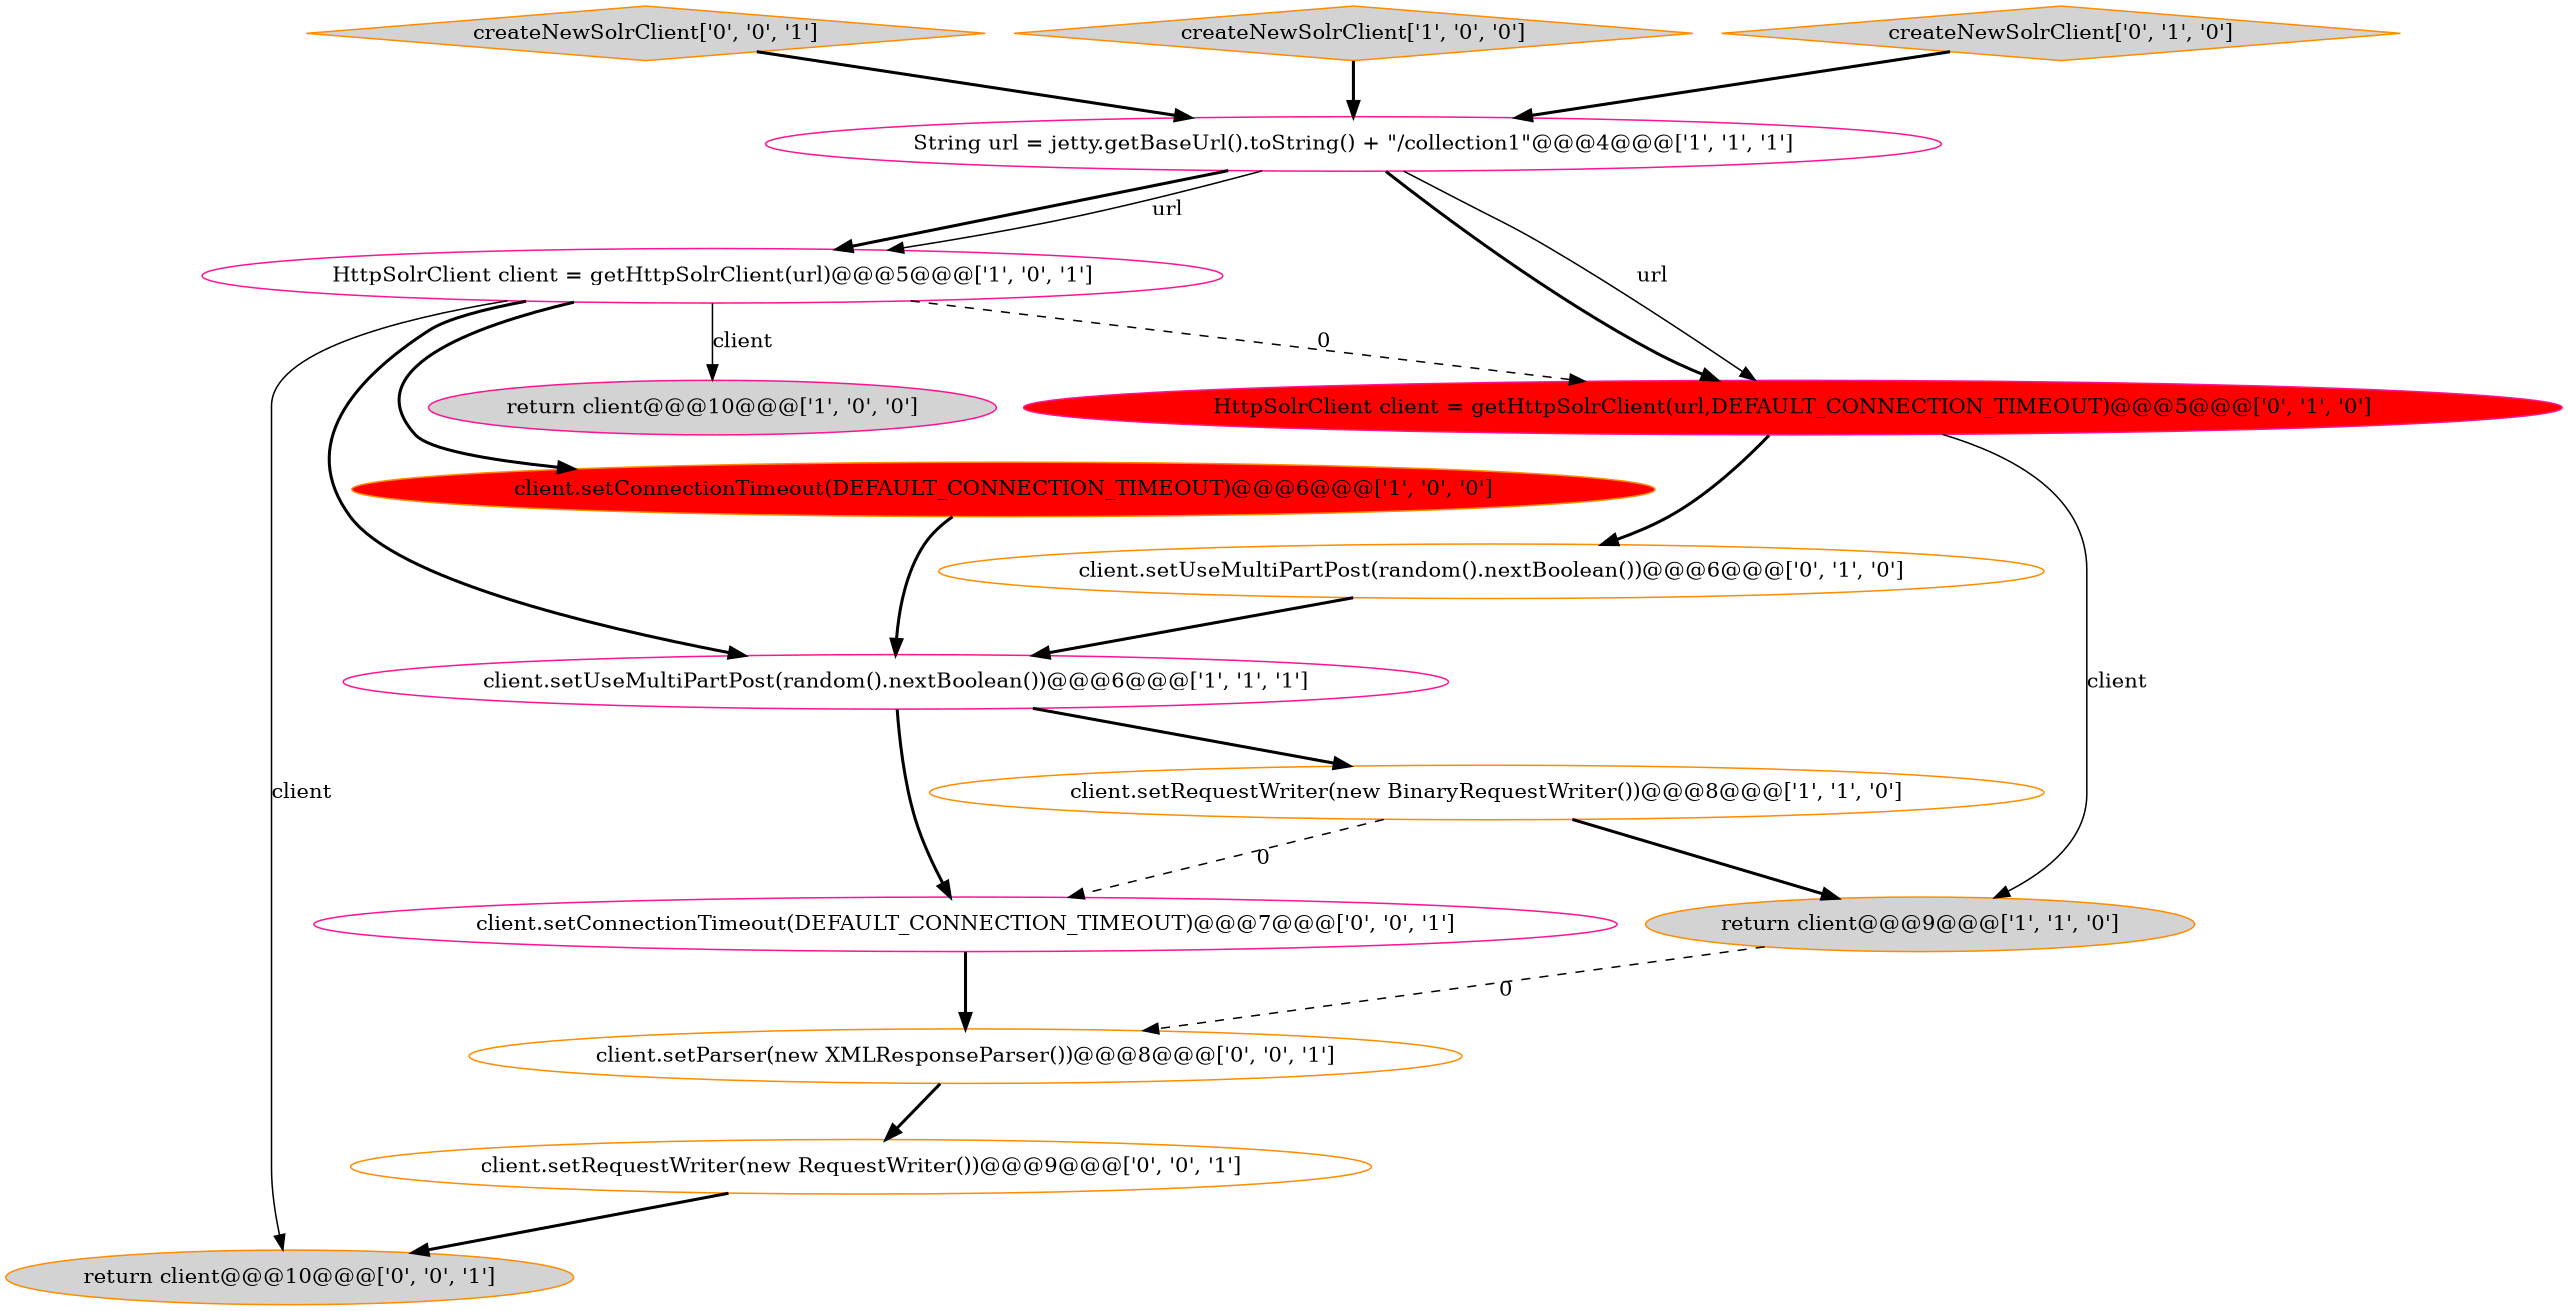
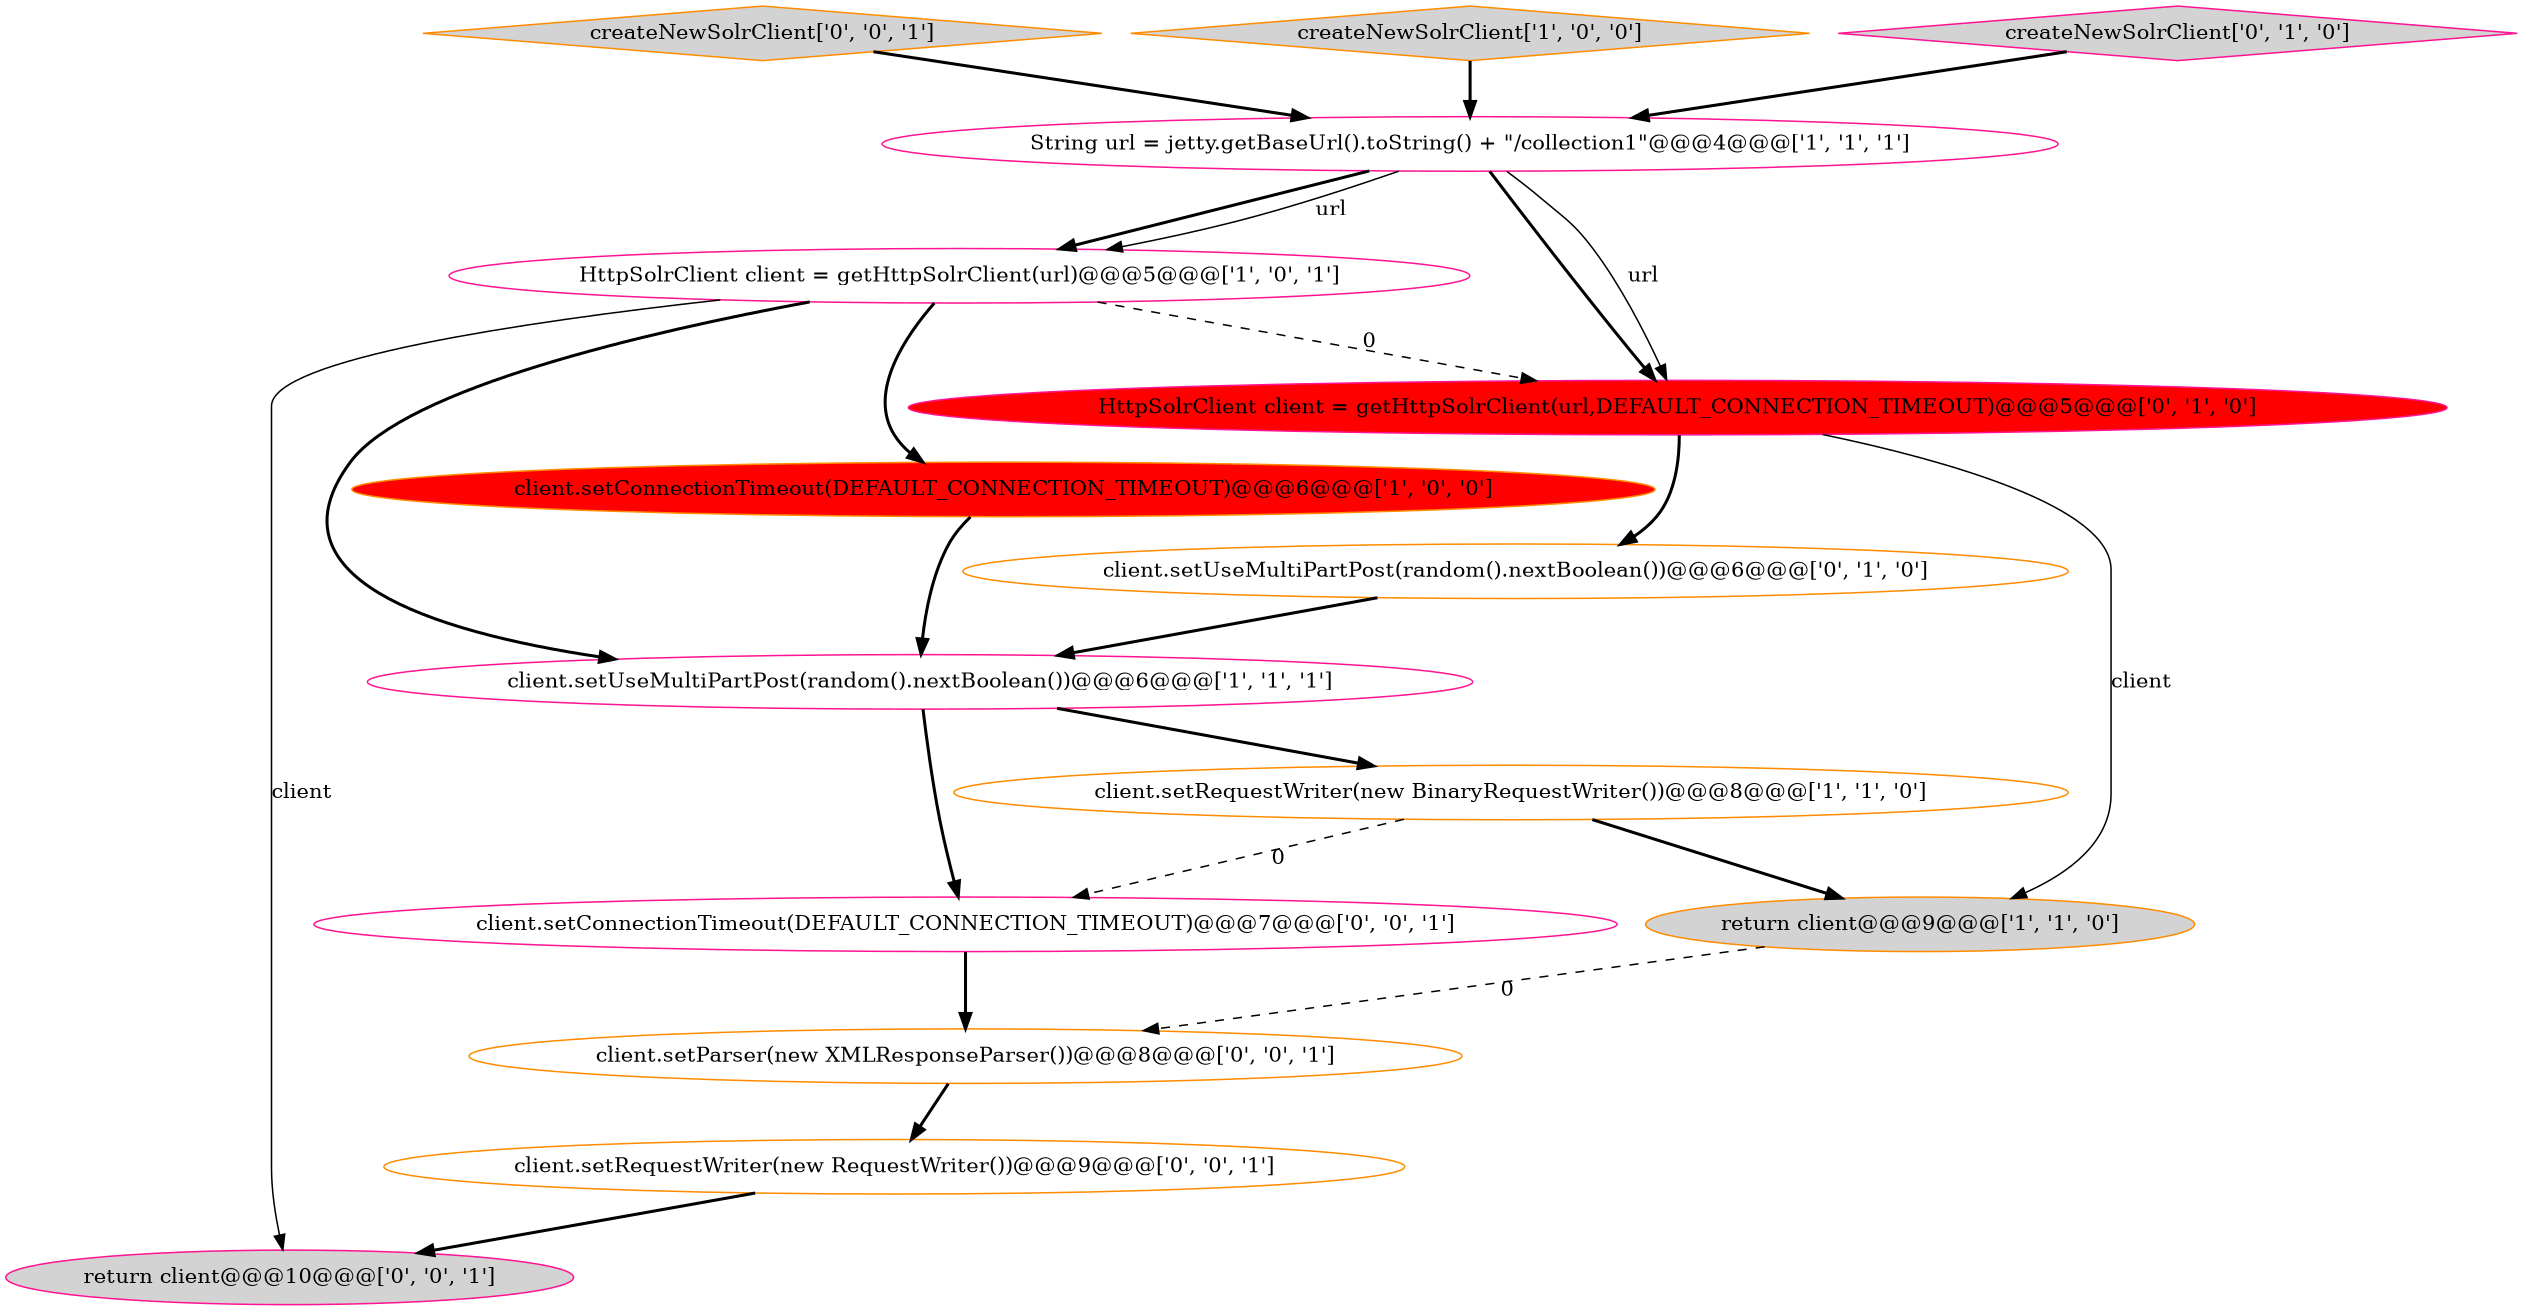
node "createNewSolrClient['0', '1', '0']": color darkorange -> deeppink
node "return client@@@10@@@['1', '0', '0']": removed
node "return client@@@10@@@['0', '0', '1']": color darkorange -> deeppink
